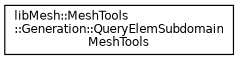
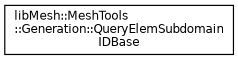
node "libMesh::MeshTools ::Generation::QueryElemSubdomain MeshTools": label "libMesh::MeshTools ::Generation::QueryElemSubdomain MeshTools" -> "libMesh::MeshTools ::Generation::QueryElemSubdomain IDBase"
